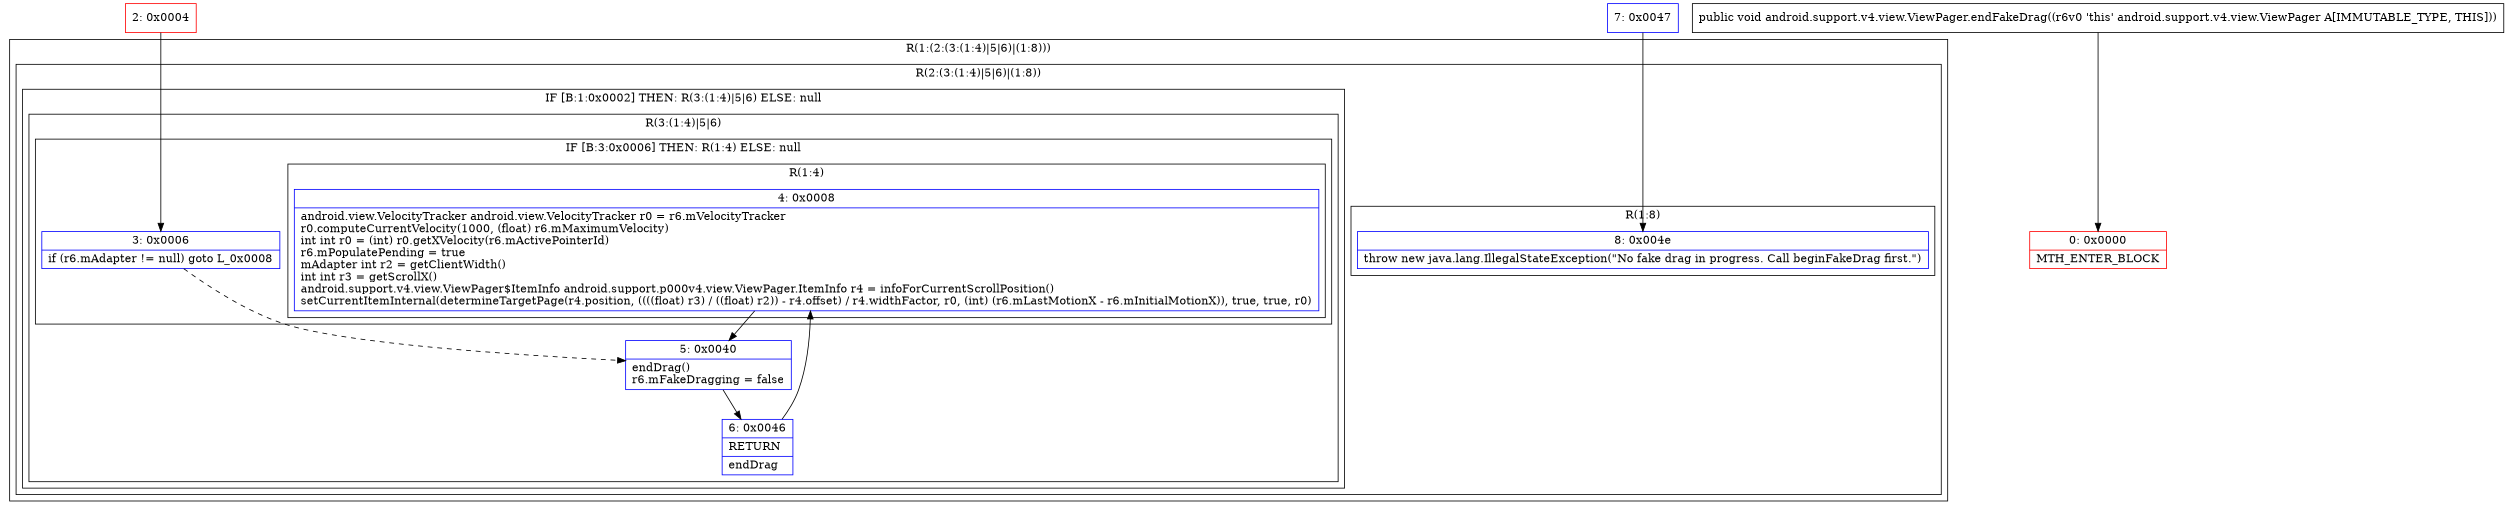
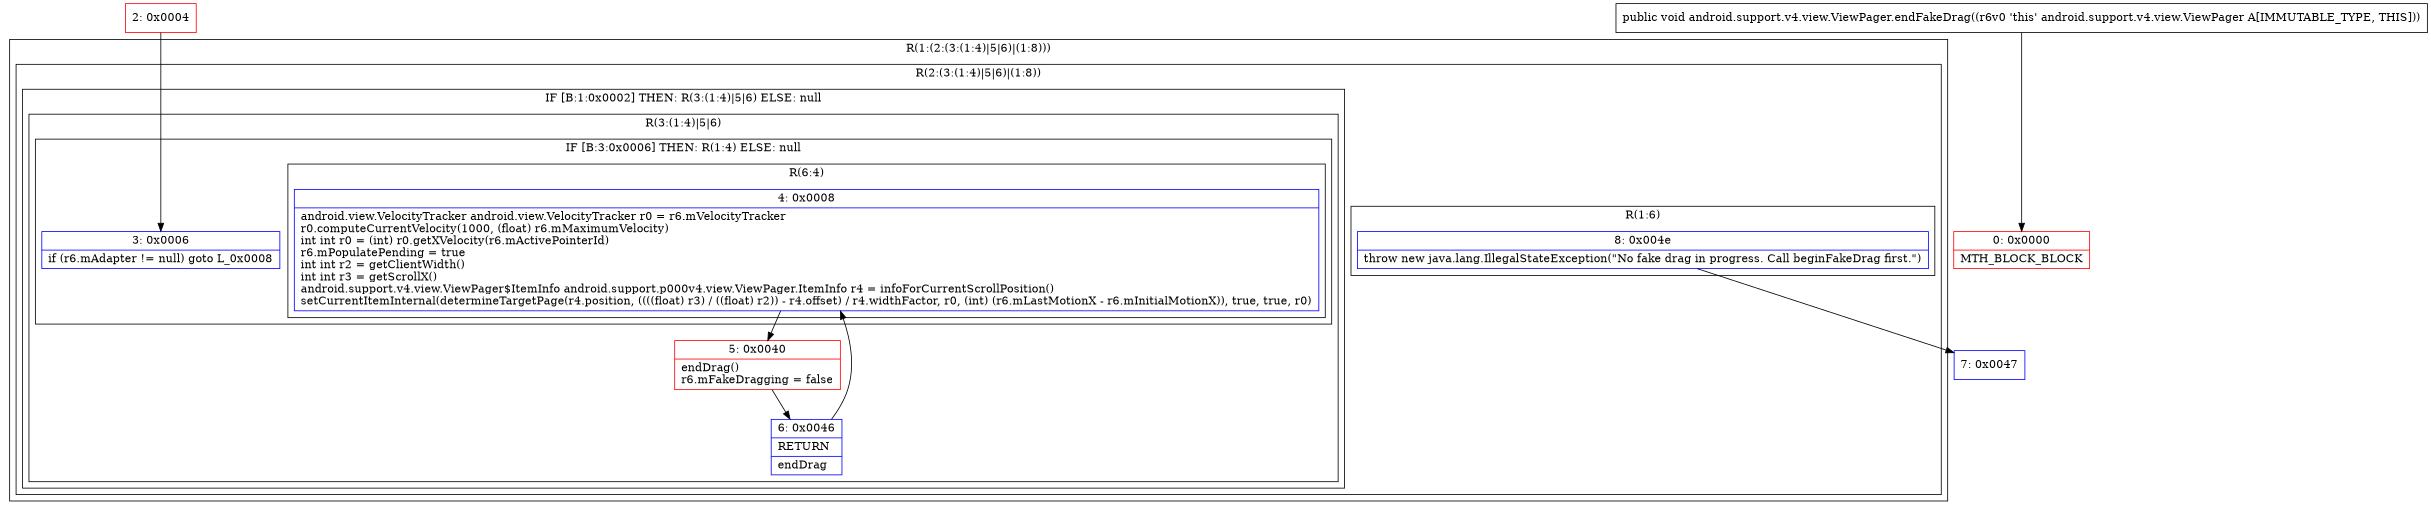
edge "7: 0x0047" -> "8: 0x004e": reversed
cluster "R(1:4)": label "R(1:4)" -> "R(6:4)"
cluster "R(1:8)": label "R(1:8)" -> "R(1:6)"
node "0: 0x0000": text "MTH_ENTER_BLOCK" -> "MTH_BLOCK_BLOCK"
node "4: 0x0008": text "mAdapter int r2 = getClientWidth()" -> "int int r2 = getClientWidth()"
edge "3: 0x0006" -> "5: 0x0040": removed
node "5: 0x0040": color blue -> red
